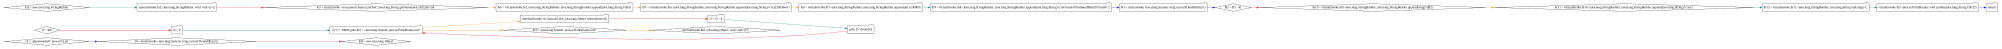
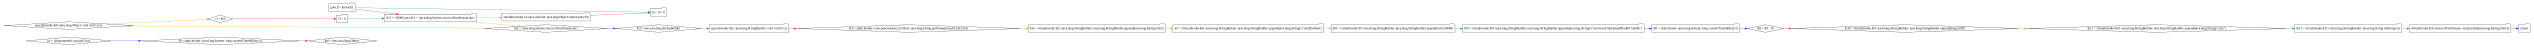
edge "specialinvoke $r0.<java.lang.Object: void <init>()>()" -> "r1 = $r0": added
edge "i3 = i3 + 8" -> "goto [?= (branch)]": reversed
edge "$r3 = <java.lang.System: java.io.PrintStream out>" -> "$r2 = new java.lang.StringBuilder": added
